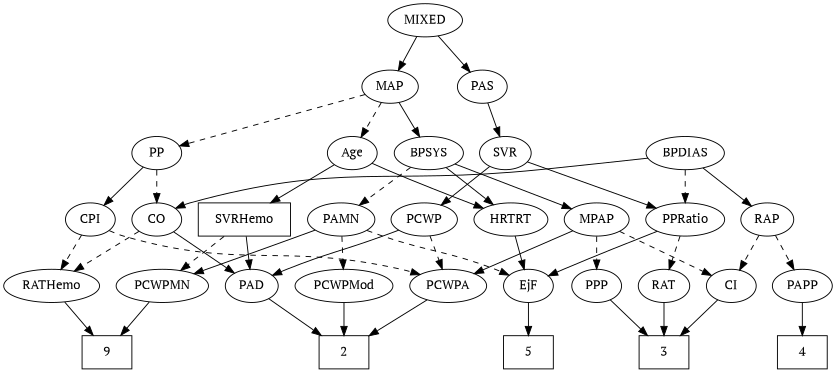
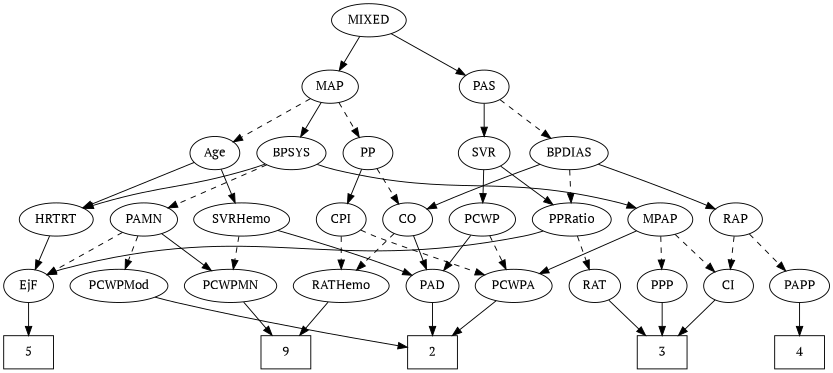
edge "PAS" -> "BPDIAS": added
node "SVRHemo": shape box -> ellipse
